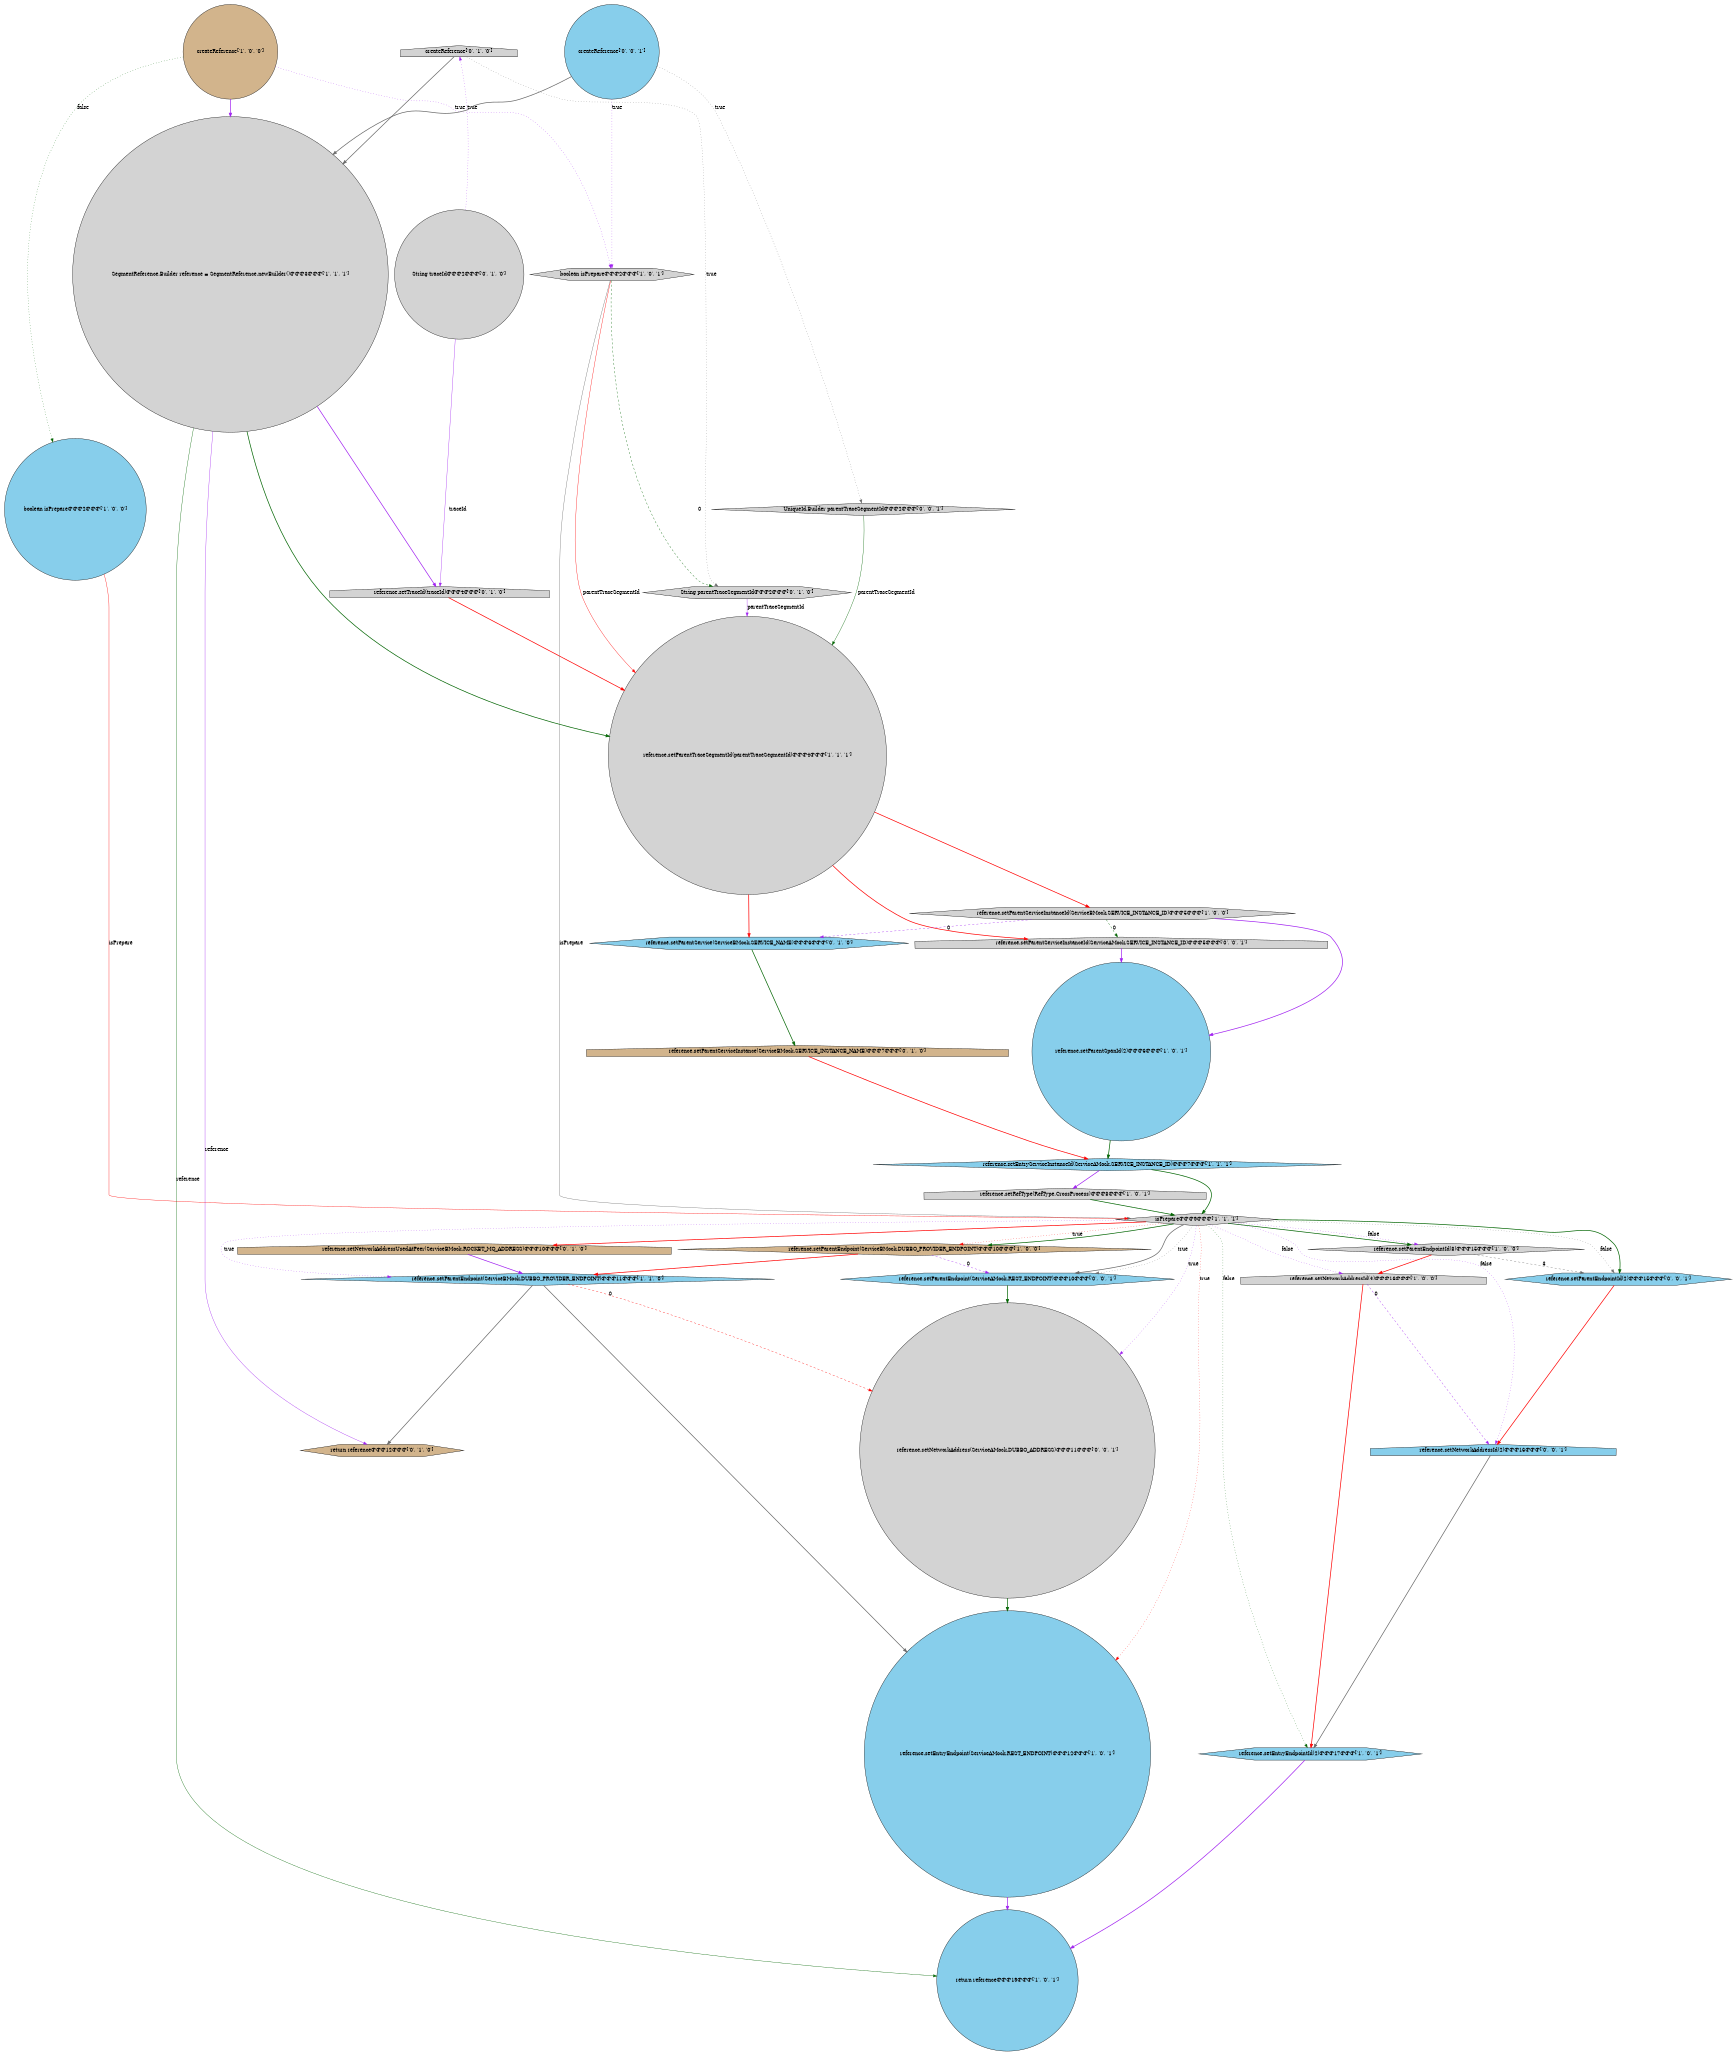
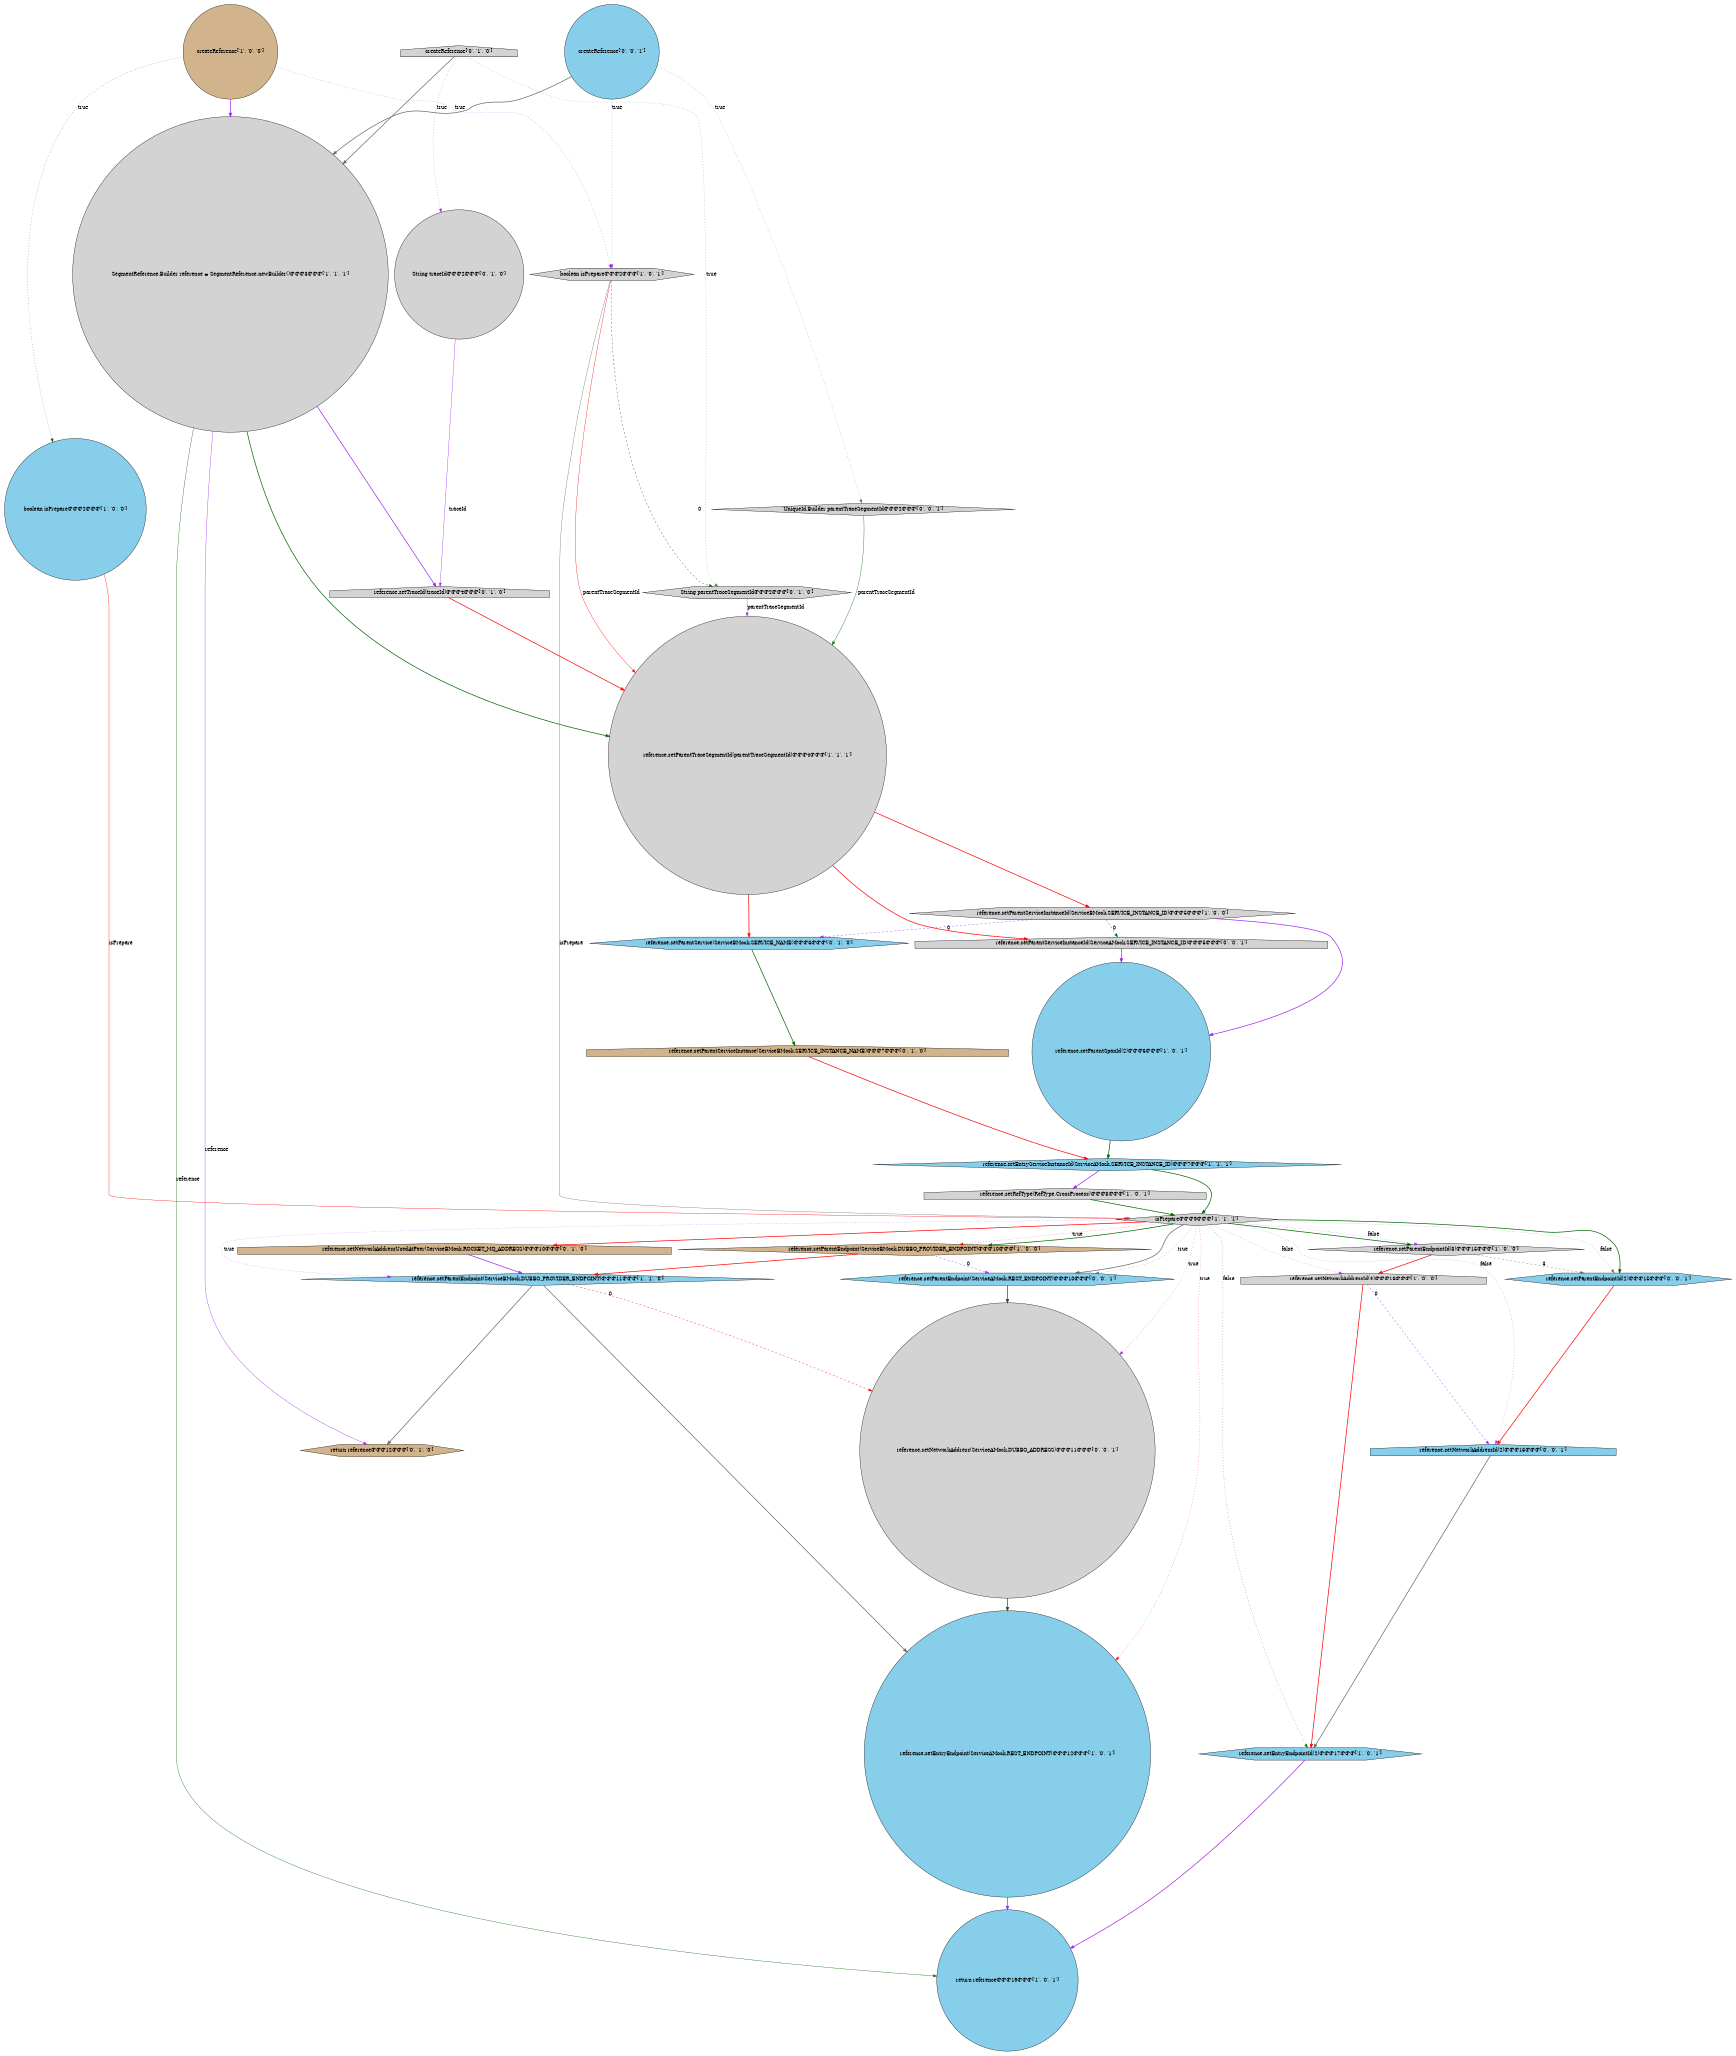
edge "createReference['1', '0', '0']" -> "boolean isPrepare@@@2@@@['1', '0', '0']": label "false" -> "true"
edge "String traceId@@@2@@@['0', '1', '0']" -> "createReference['0', '1', '0']": reversed
